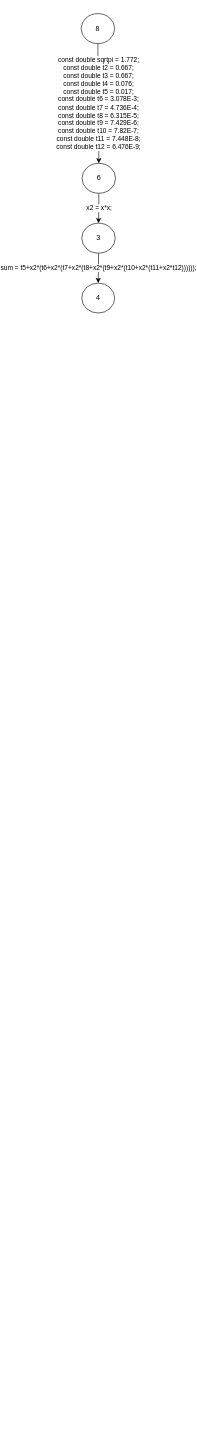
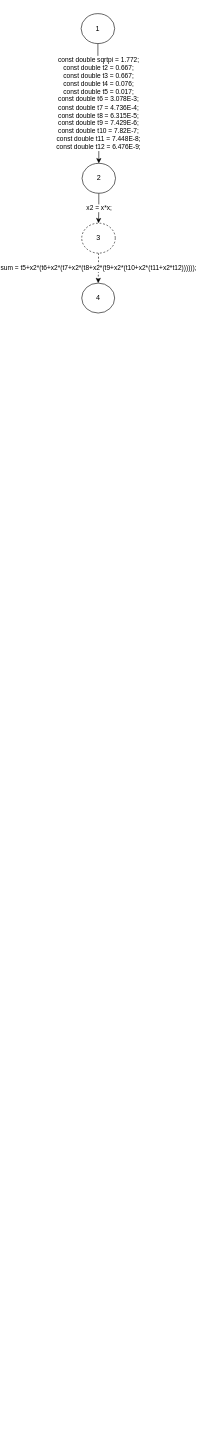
node "8": label "8" -> "1"
node "6": label "6" -> "2"
node "3": style solid -> dashed
edge "3" -> "4": style solid -> dashed
